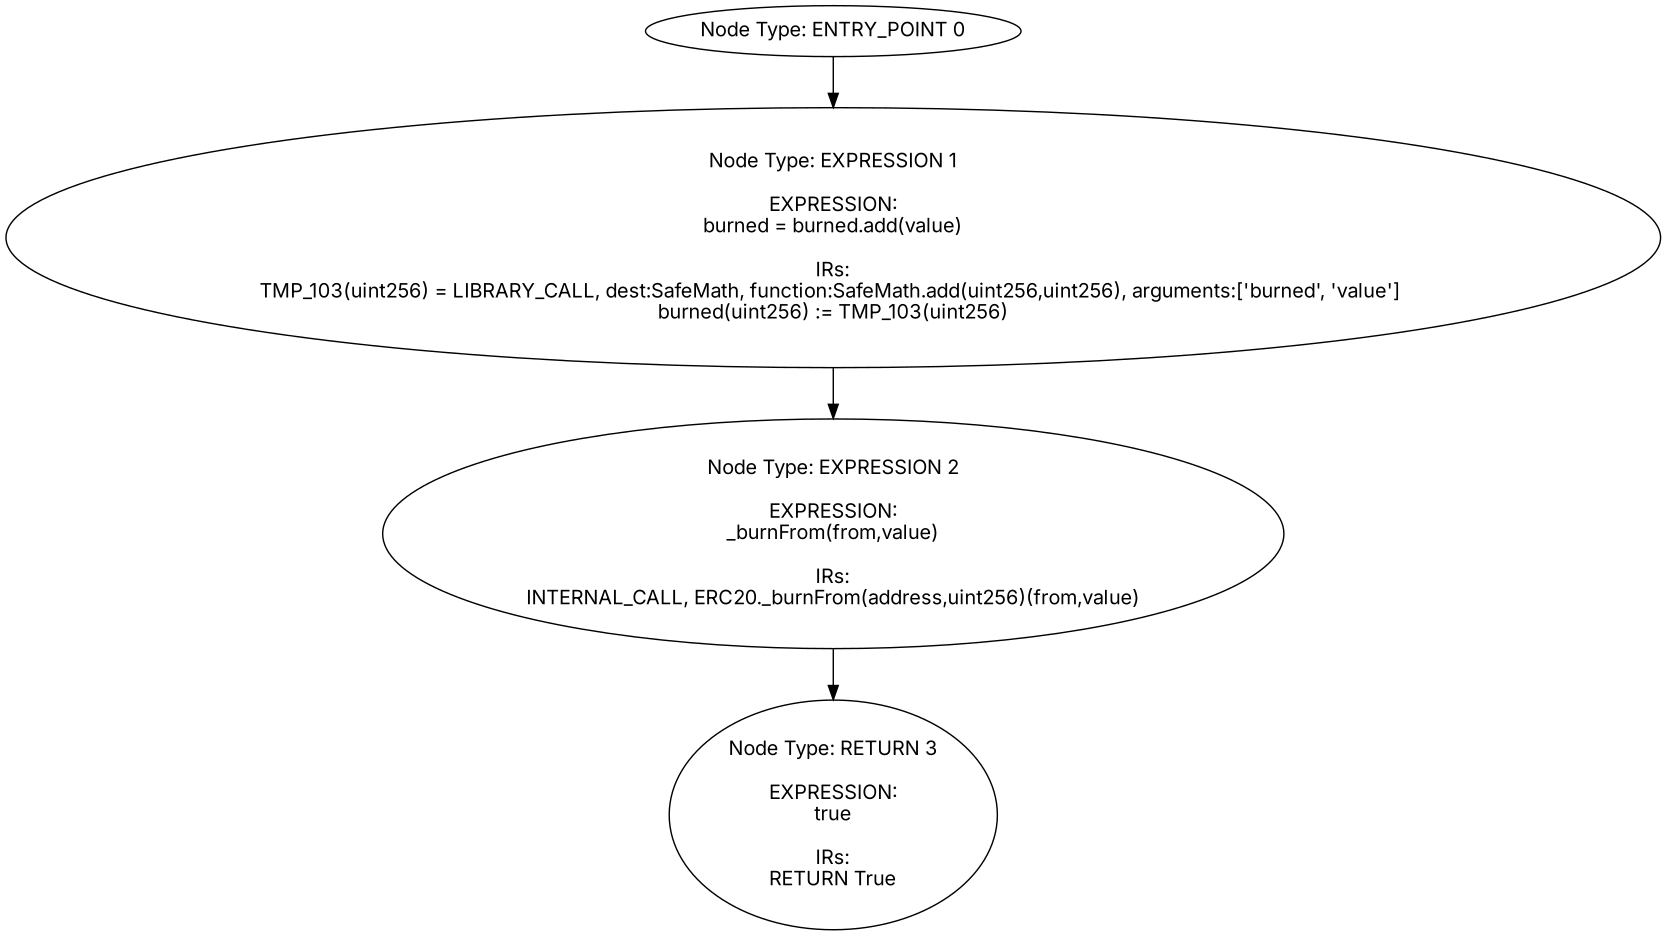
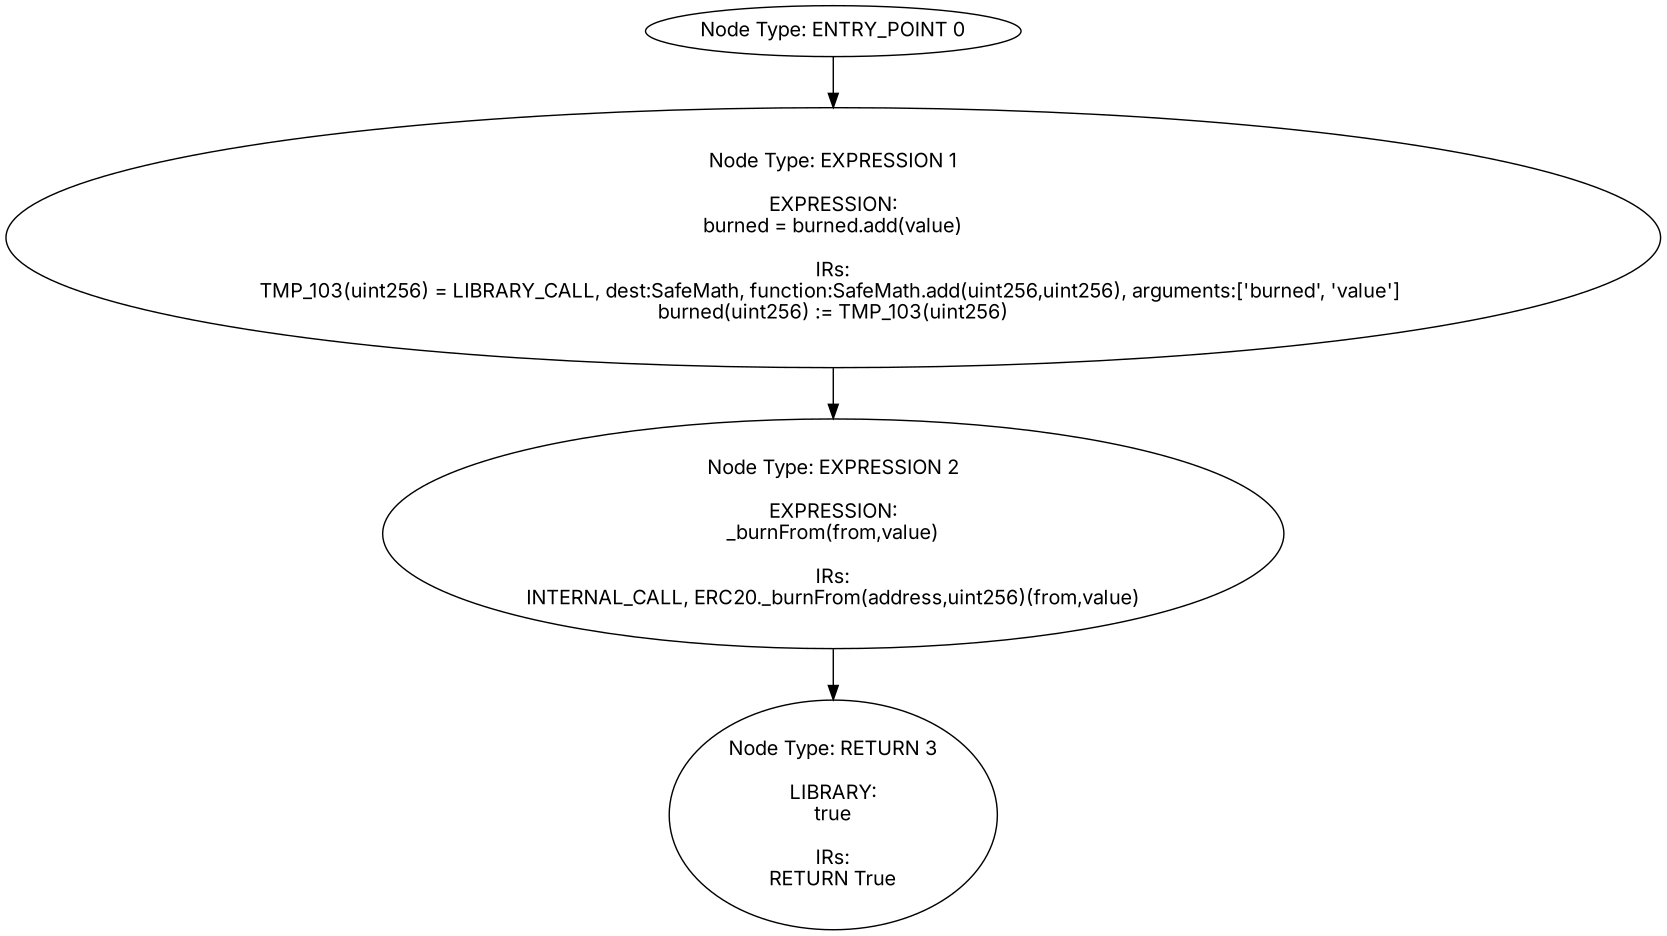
node "Node Type: RETURN 3 EXPRESSION: true IRs: RETURN True": label "Node Type: RETURN 3 EXPRESSION: true IRs: RETURN True" -> "Node Type: RETURN 3 LIBRARY: true IRs: RETURN True"
